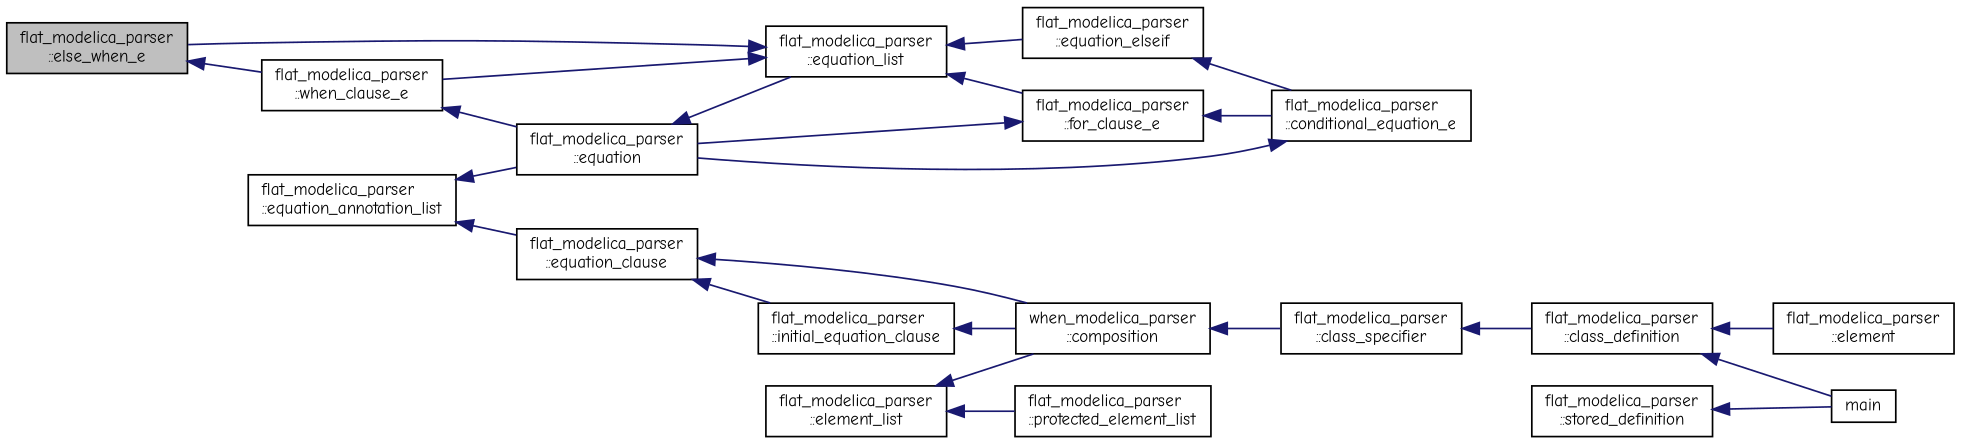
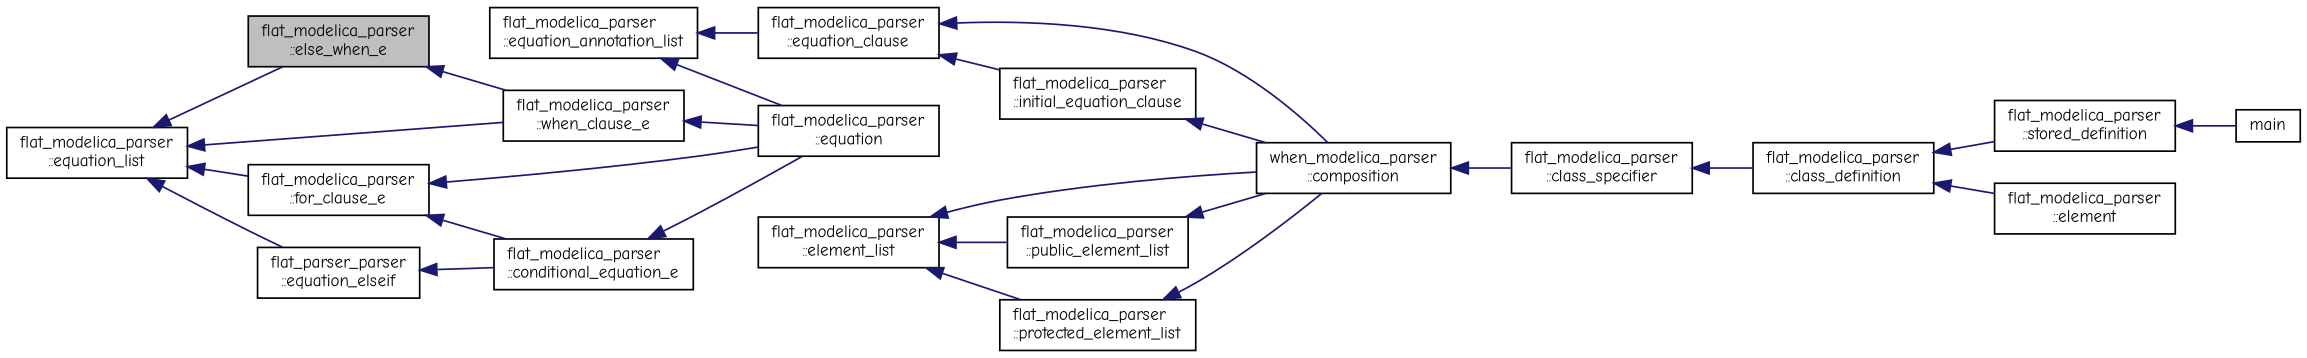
node "flat_modelica_parser ::equation_elseif": label "flat_modelica_parser ::equation_elseif" -> "flat_parser_parser ::equation_elseif"
edge "flat_modelica_parser ::equation_list" -> "flat_modelica_parser ::equation": removed
node "flat_modelica_parser ::public_element_list": added
edge "when_modelica_parser ::composition" -> "flat_modelica_parser ::protected_element_list": added
edge "main" -> "flat_modelica_parser ::class_definition": now "flat_modelica_parser ::stored_definition" -> "flat_modelica_parser ::class_definition"
